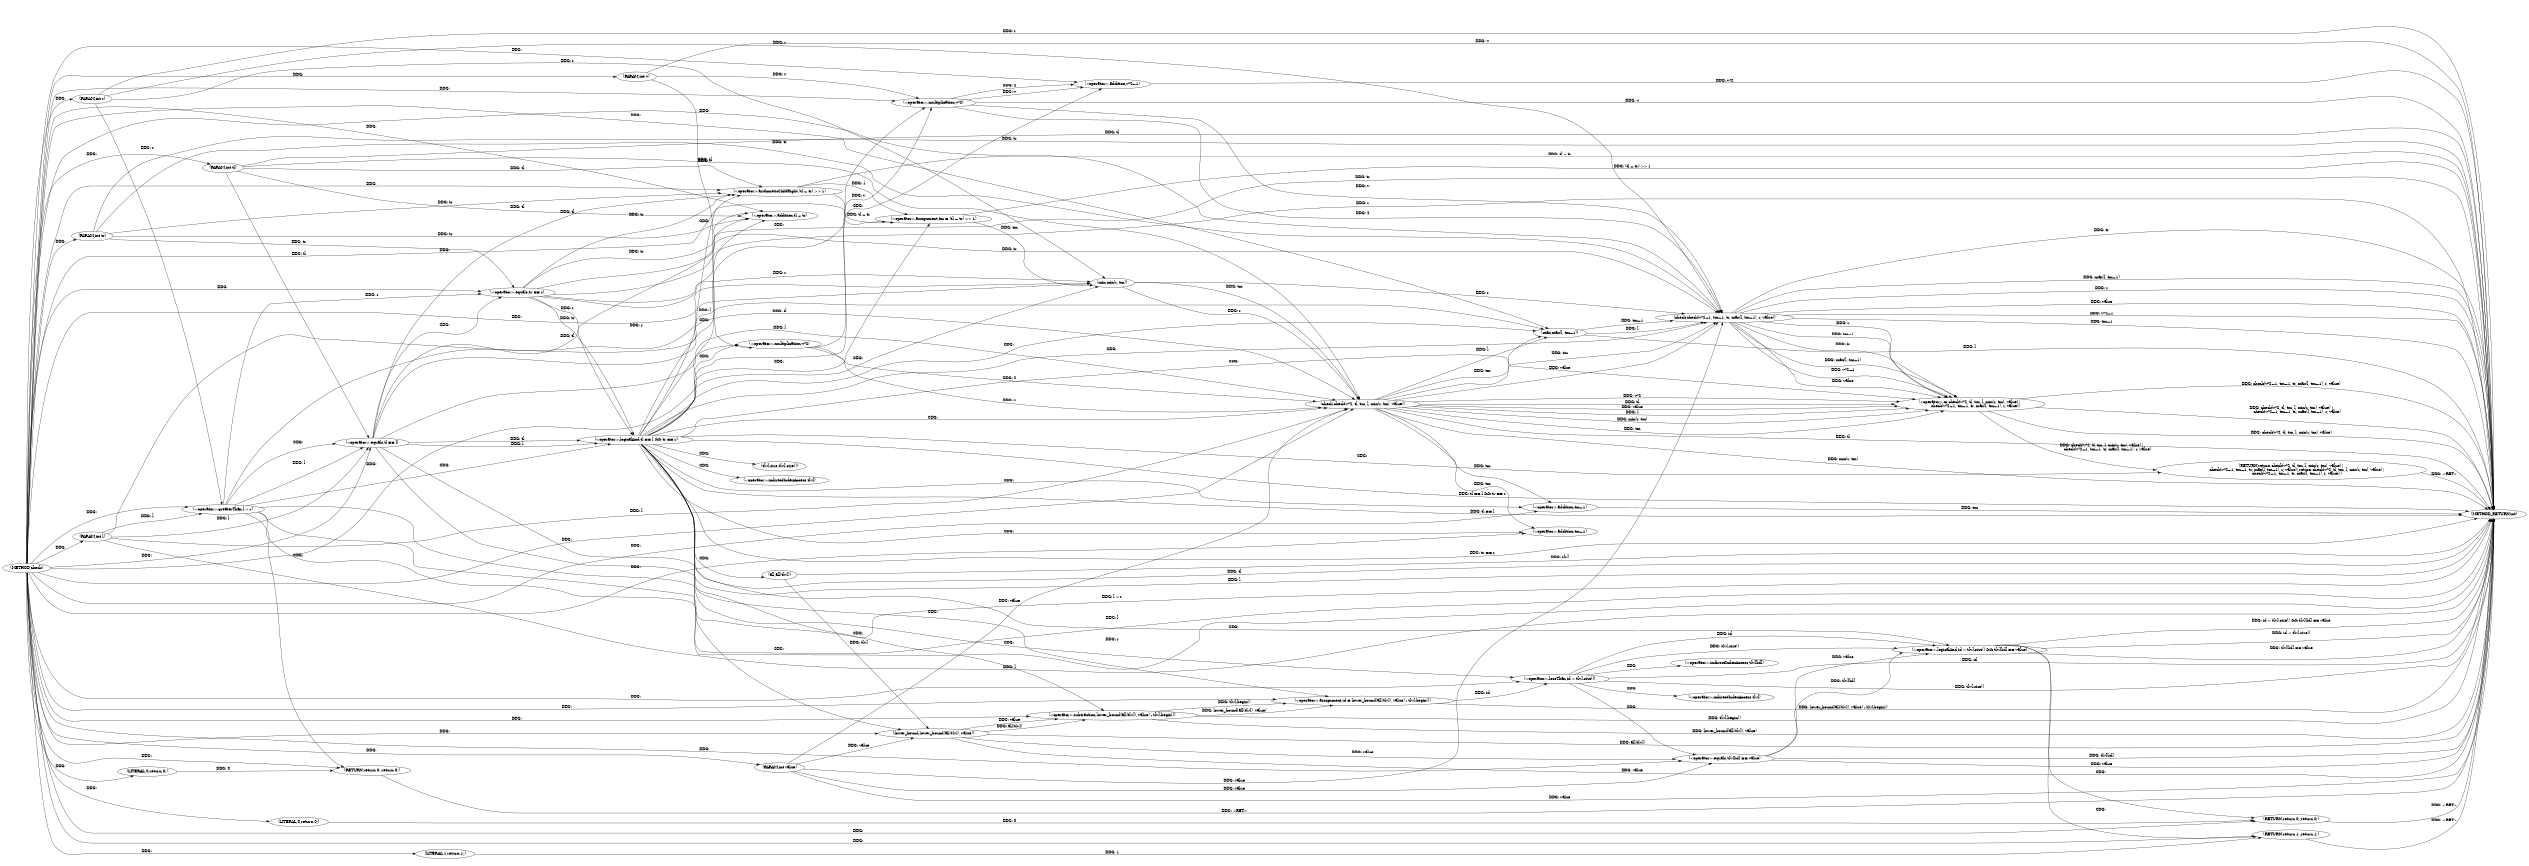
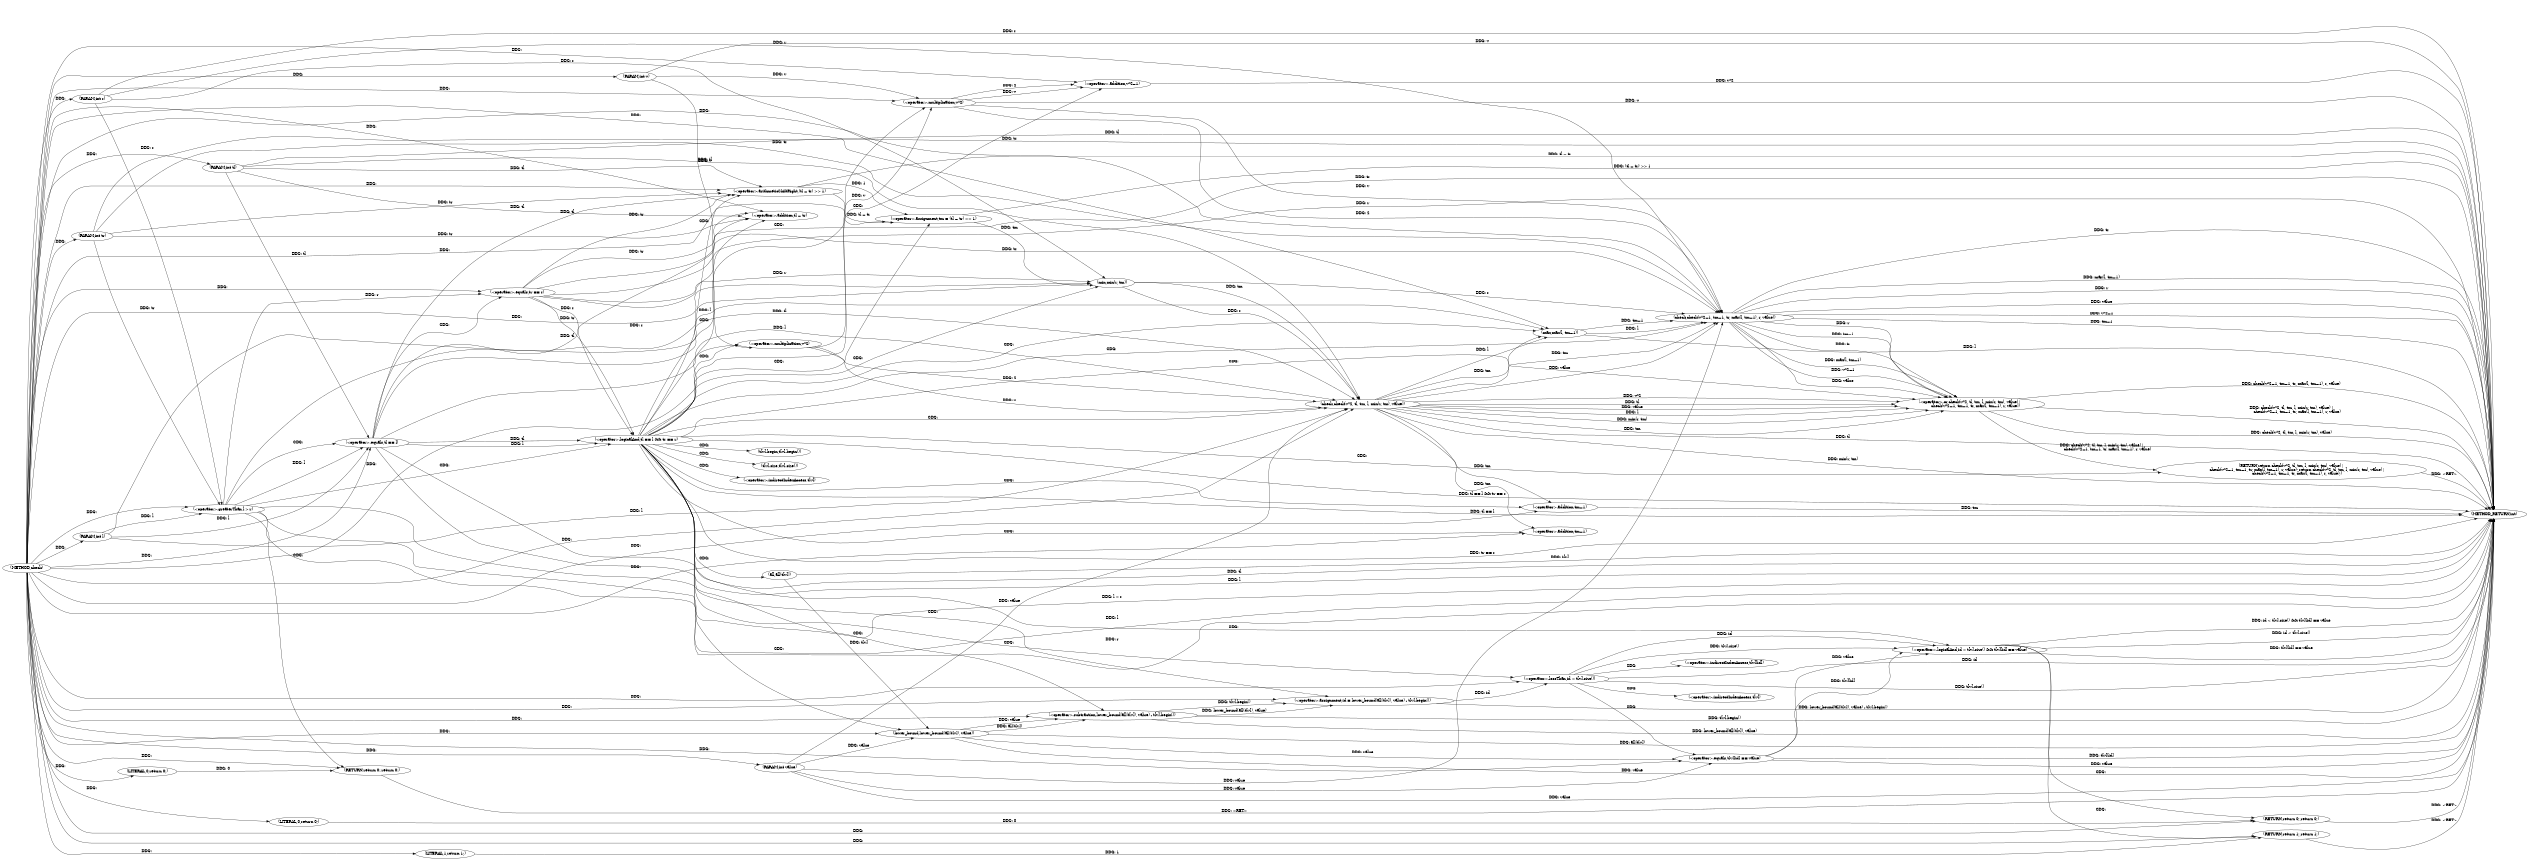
edge "(PARAM,int tr)" -> "(<operator>.equals,tr == r)": now "(PARAM,int tr)" -> "(<operator>.greaterThan,l > r)"
node "(t[v].begin,t[v].begin())": added
edge "(PARAM,int l)" -> "(METHOD_RETURN,int)": removed, label "DDG: l"
